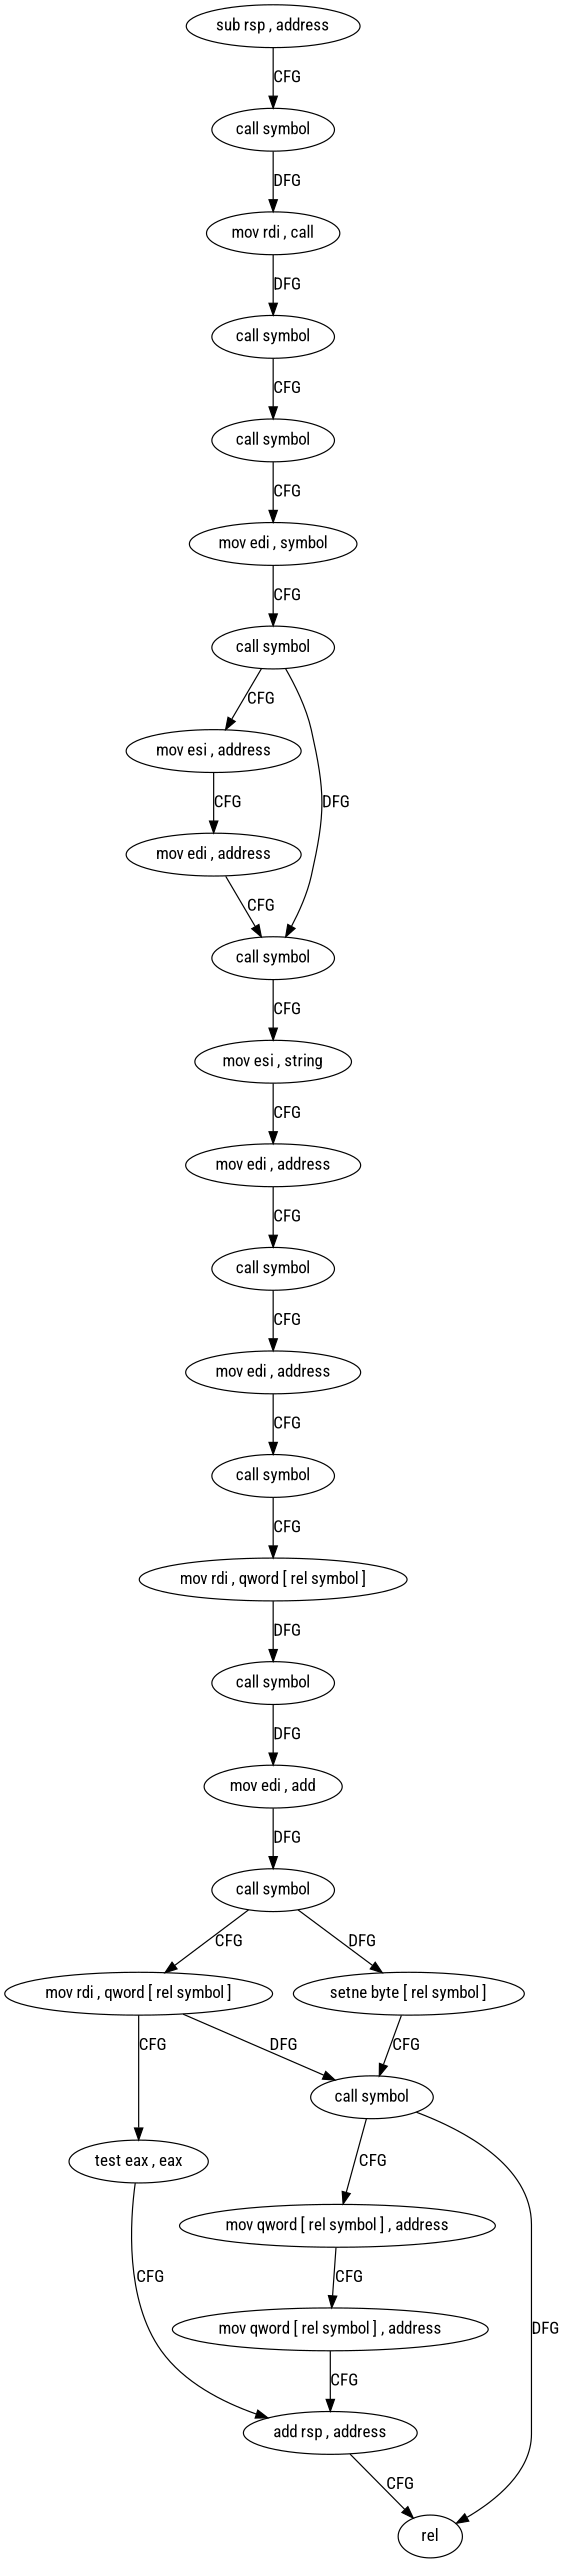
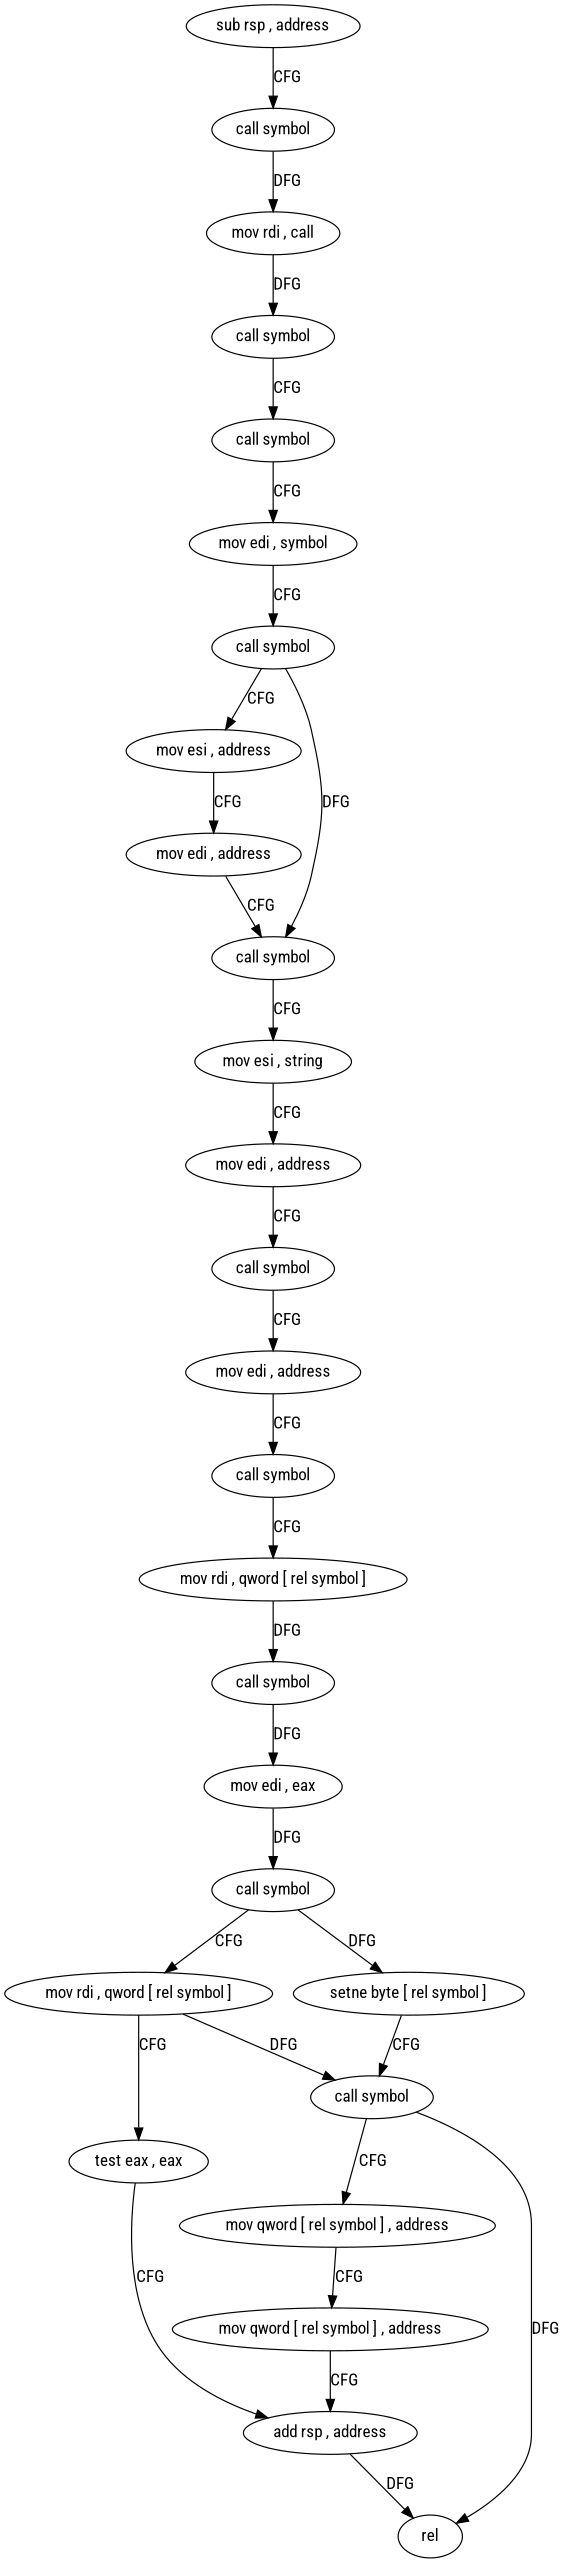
node "mov edi , add": label "mov edi , add" -> "mov edi , eax"
edge "add rsp , address" -> "rel": label "CFG" -> "DFG"
